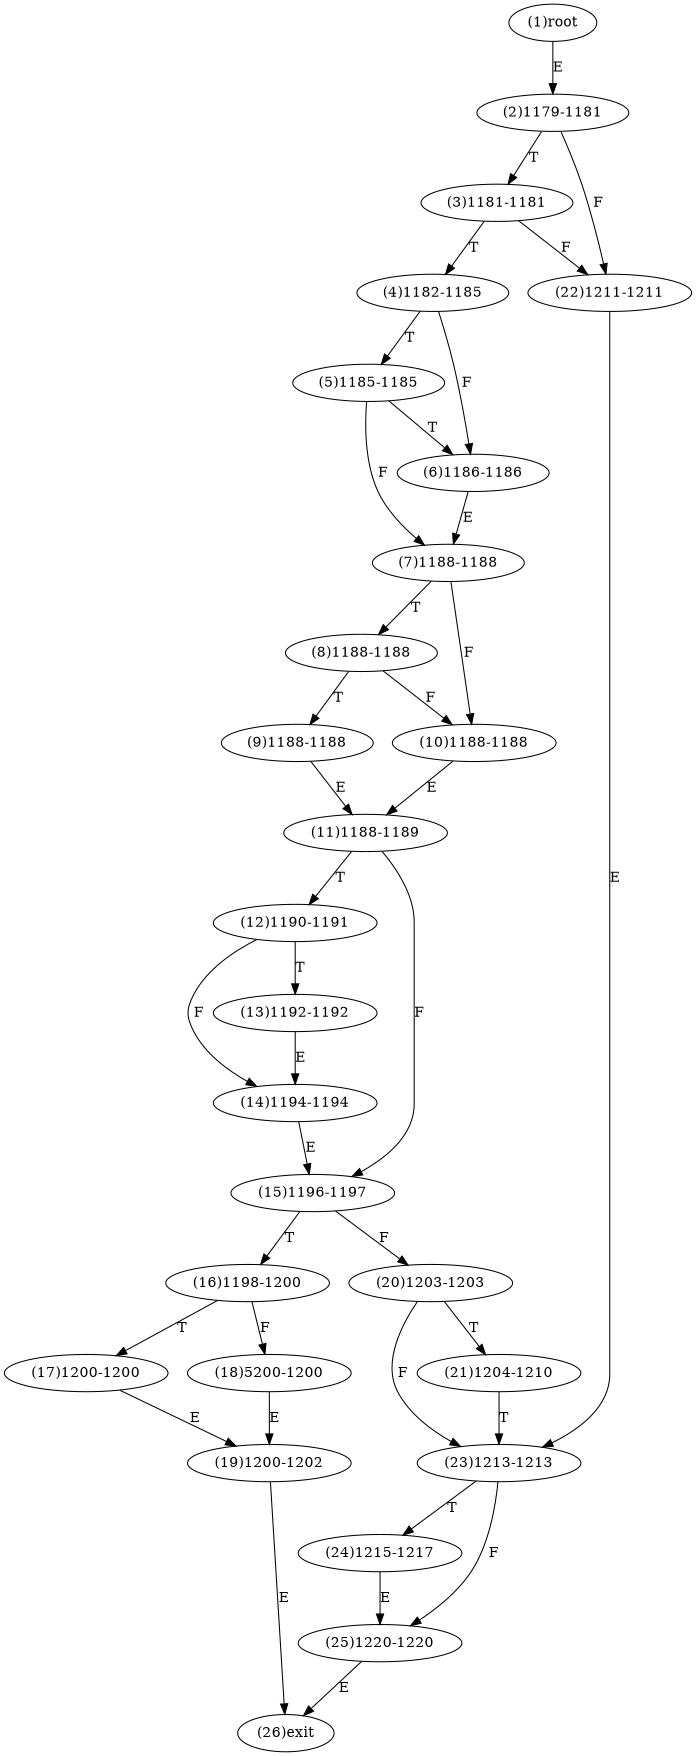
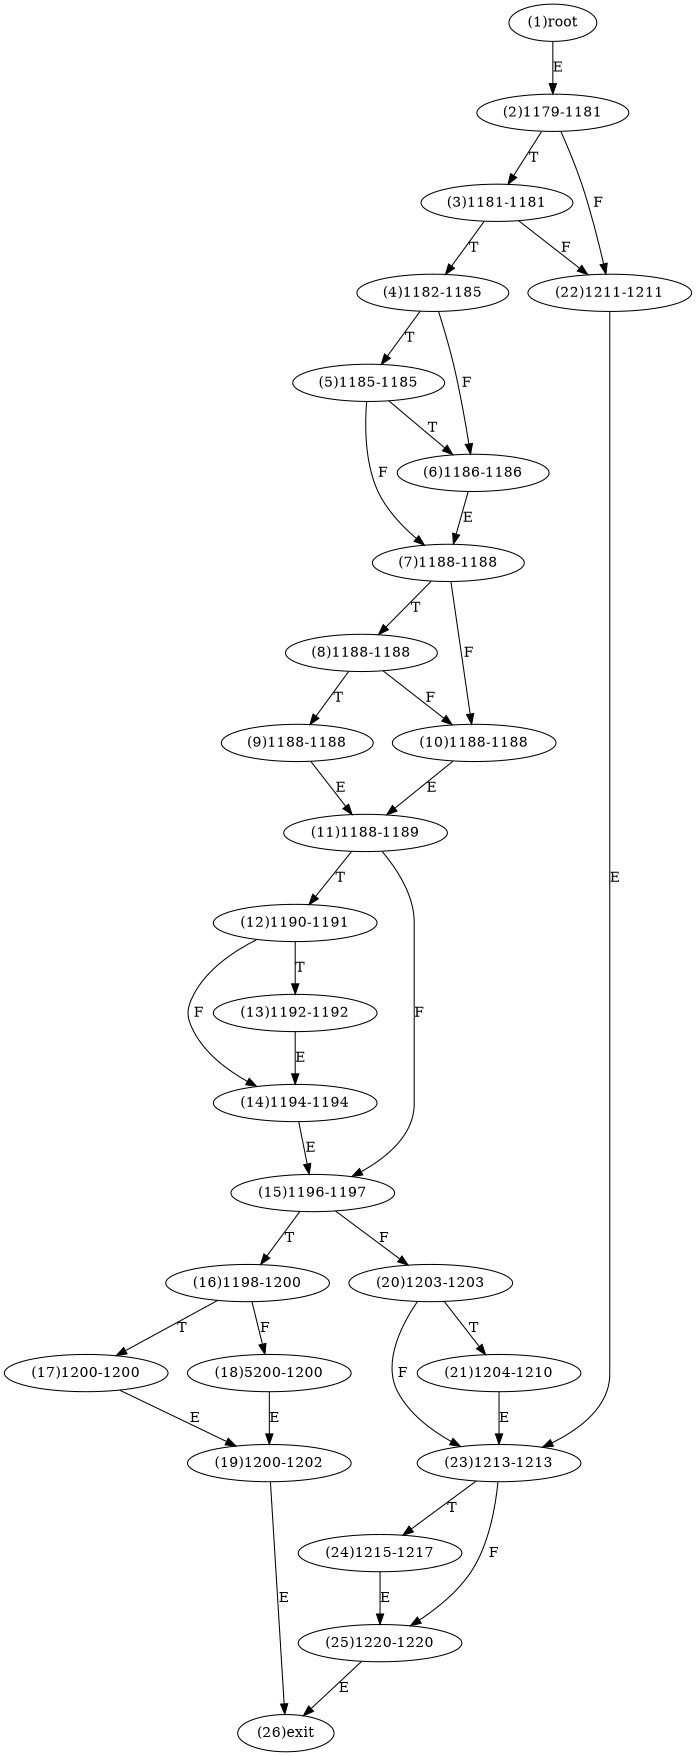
edge "(21)1204-1210" -> "(23)1213-1213": label "T" -> "E"
